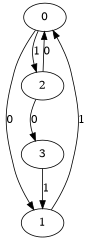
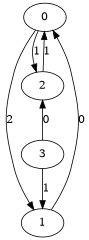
edge "2" -> "0": label "0" -> "1"
edge "2" -> "3": reversed
edge "0" -> "1": label "0" -> "2"
edge "1" -> "0": label "1" -> "0"
